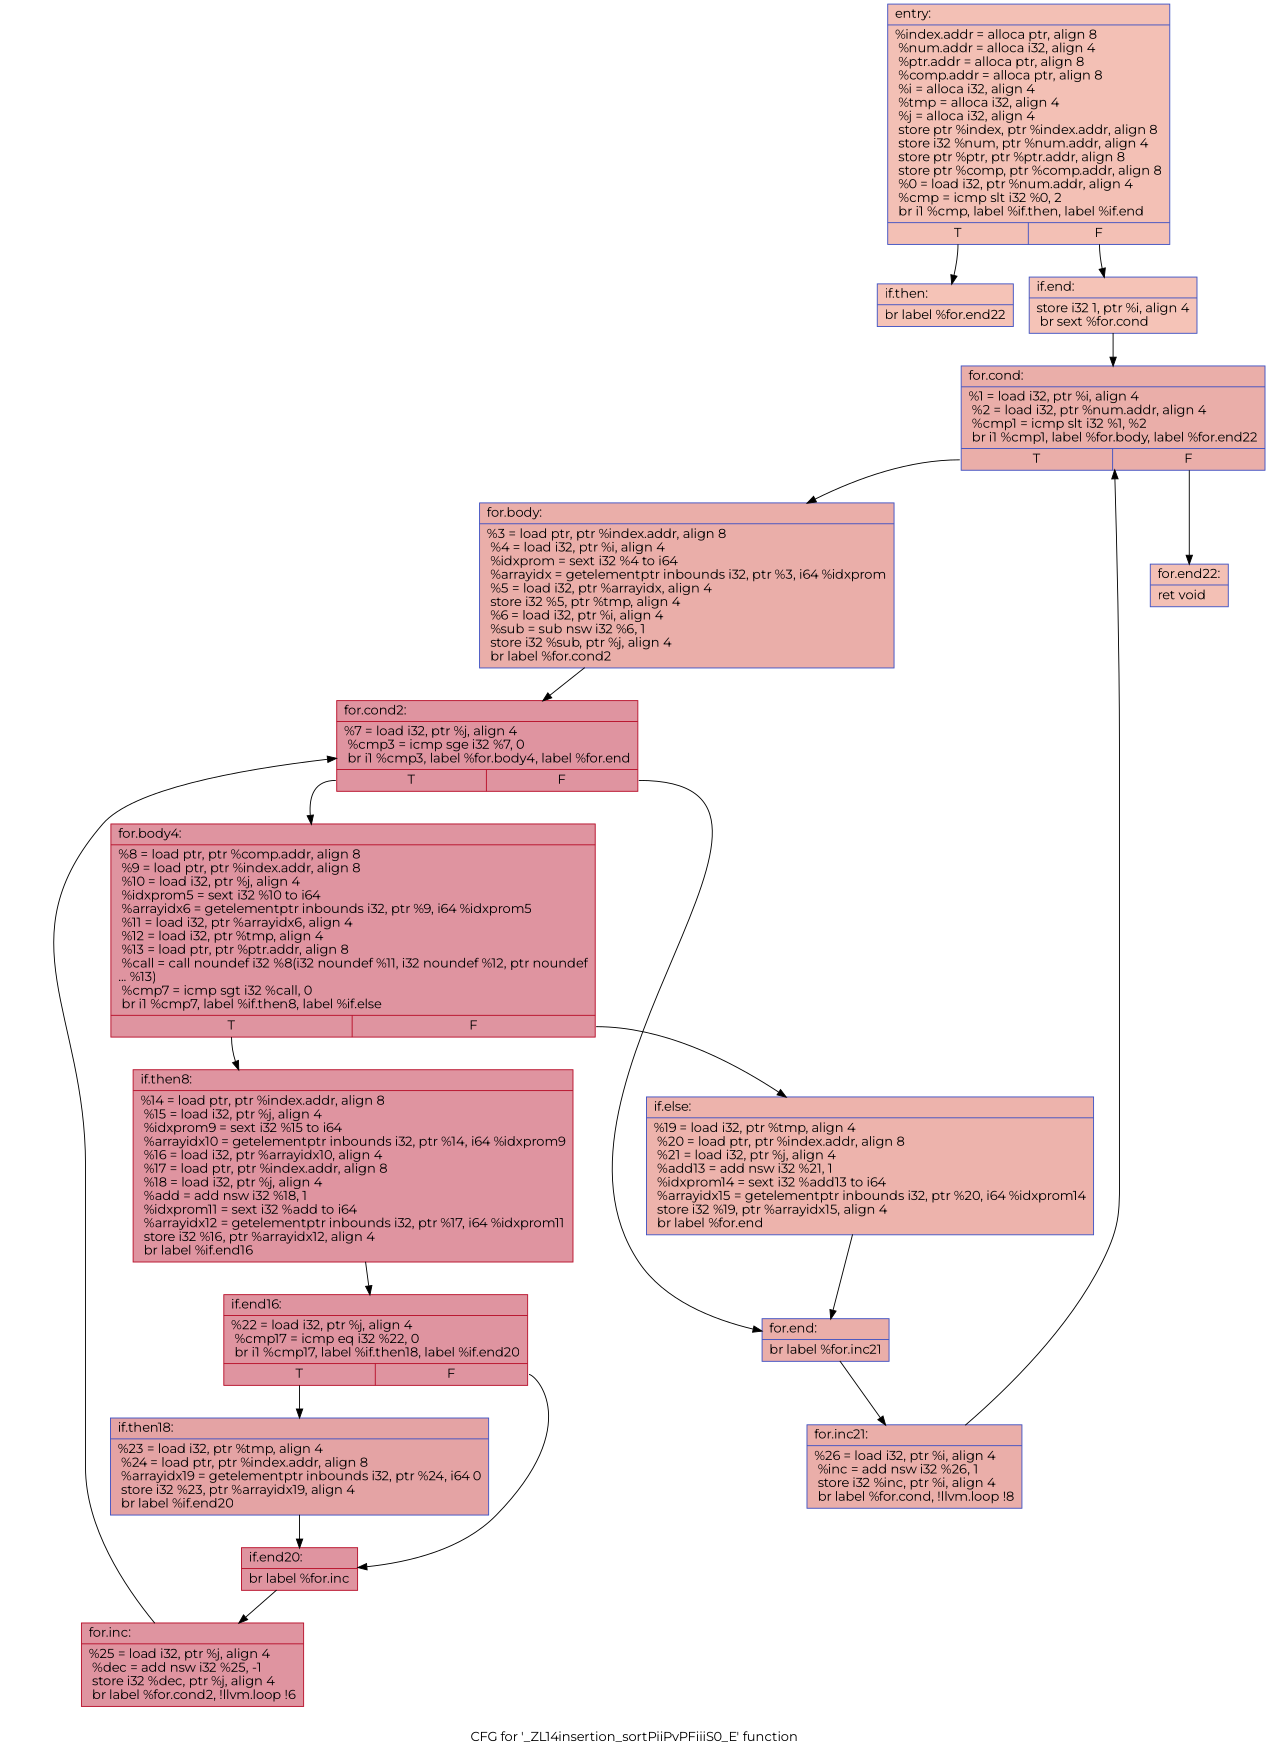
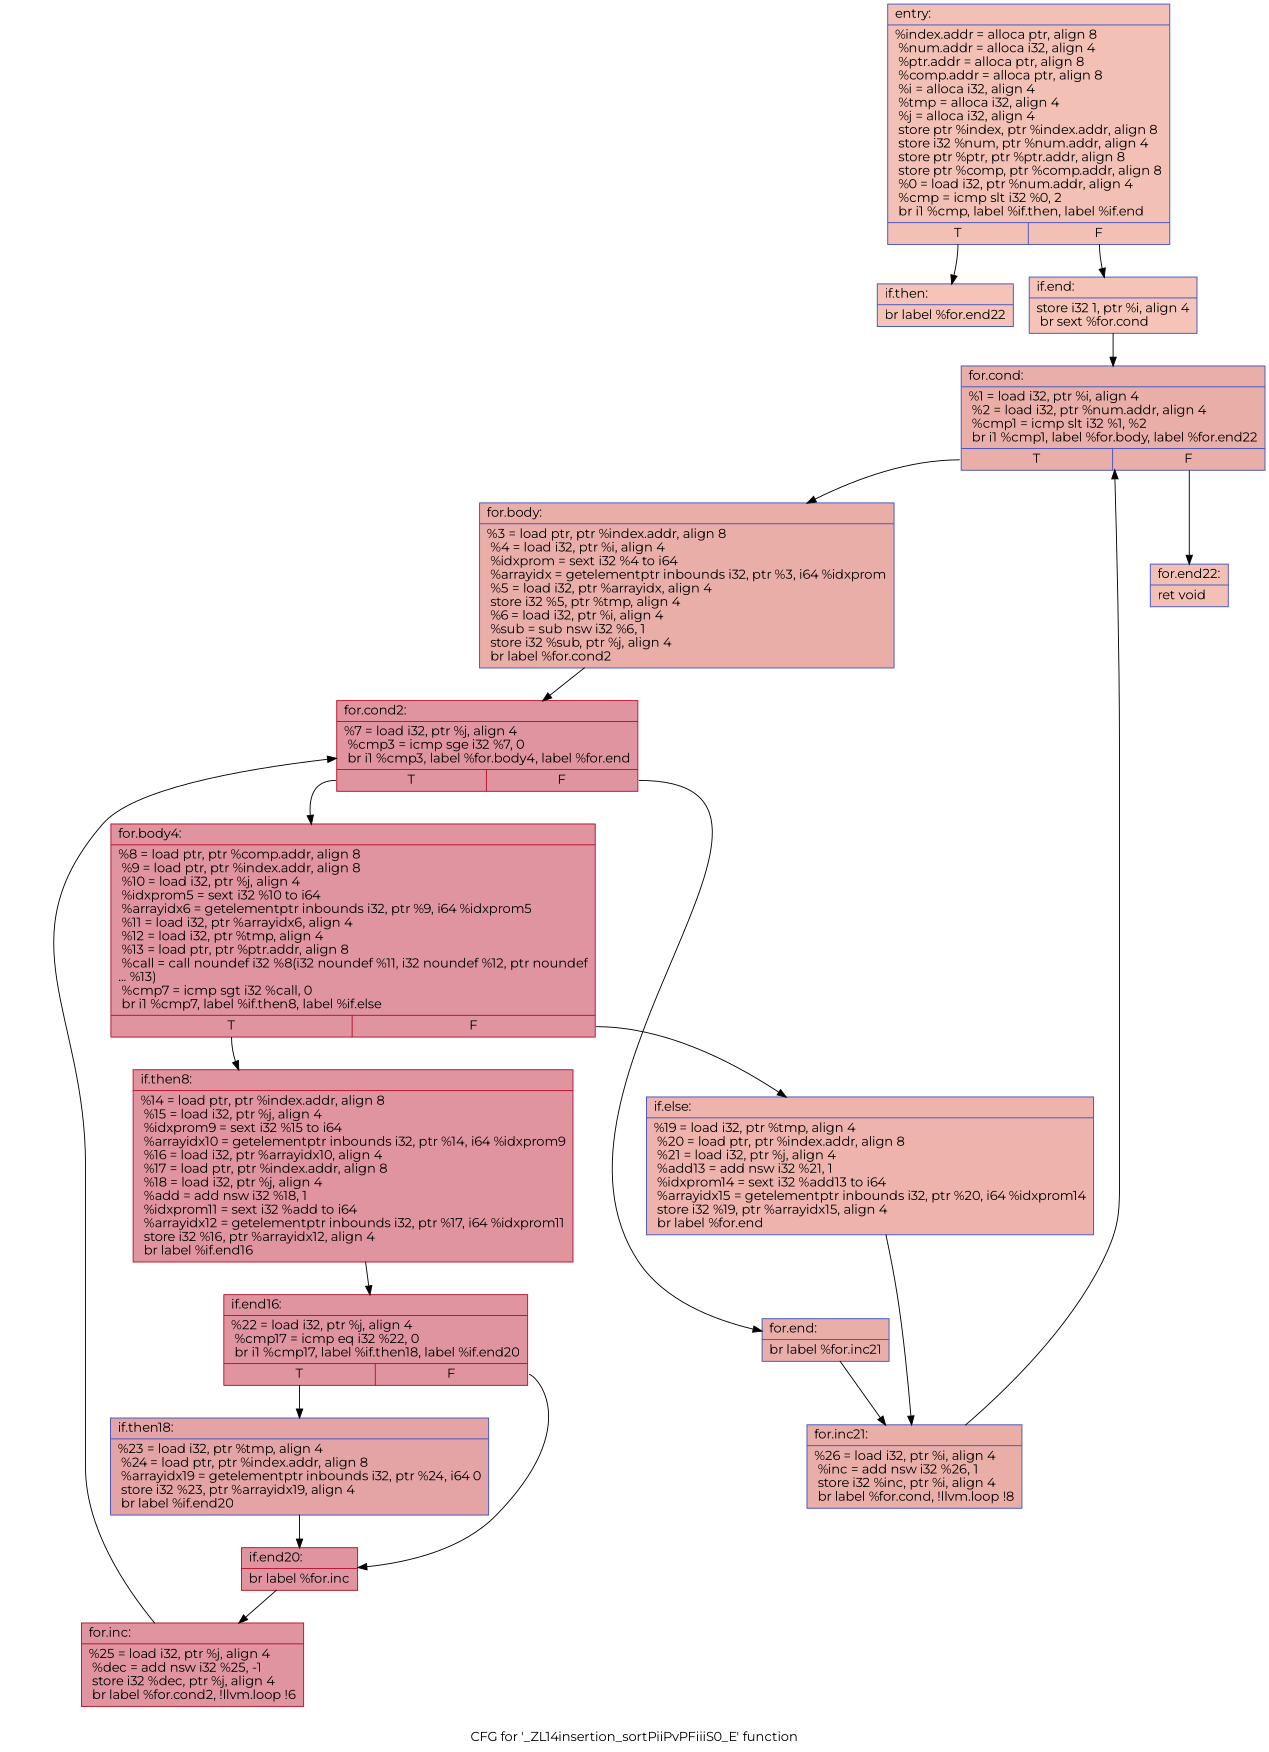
edge "if.else:" -> "for.end:": now "if.else:" -> "for.inc21:"
